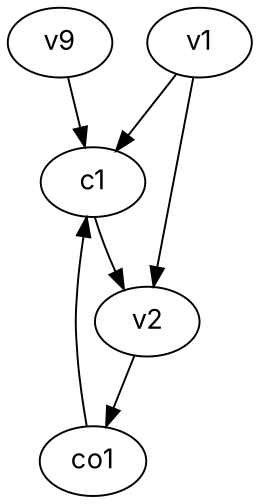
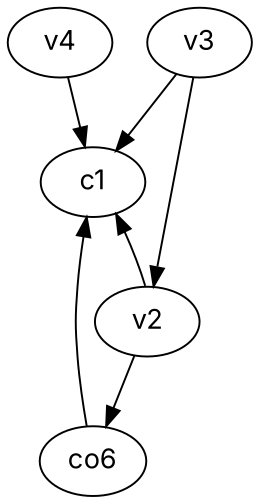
node "v9": label "v9" -> "v4"
node "v1": label "v1" -> "v3"
edge "c1" -> "v2": reversed
node "co1": label "co1" -> "co6"
